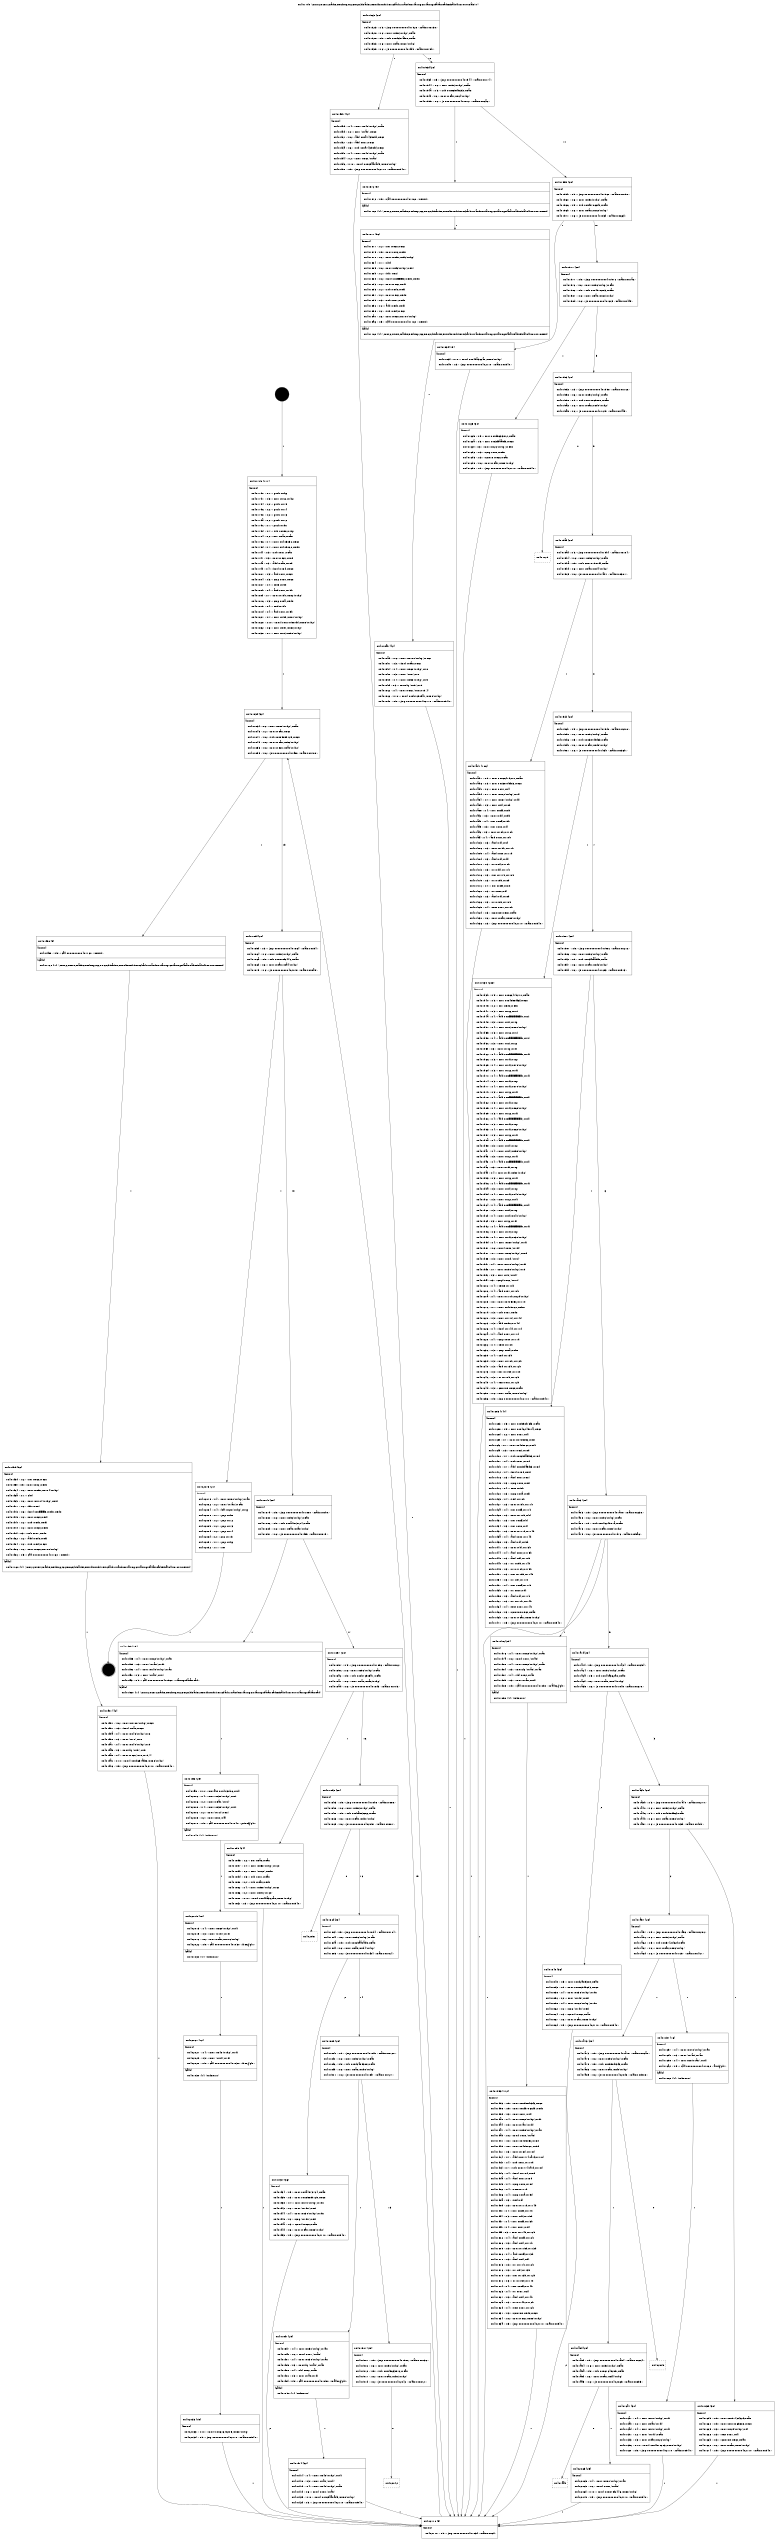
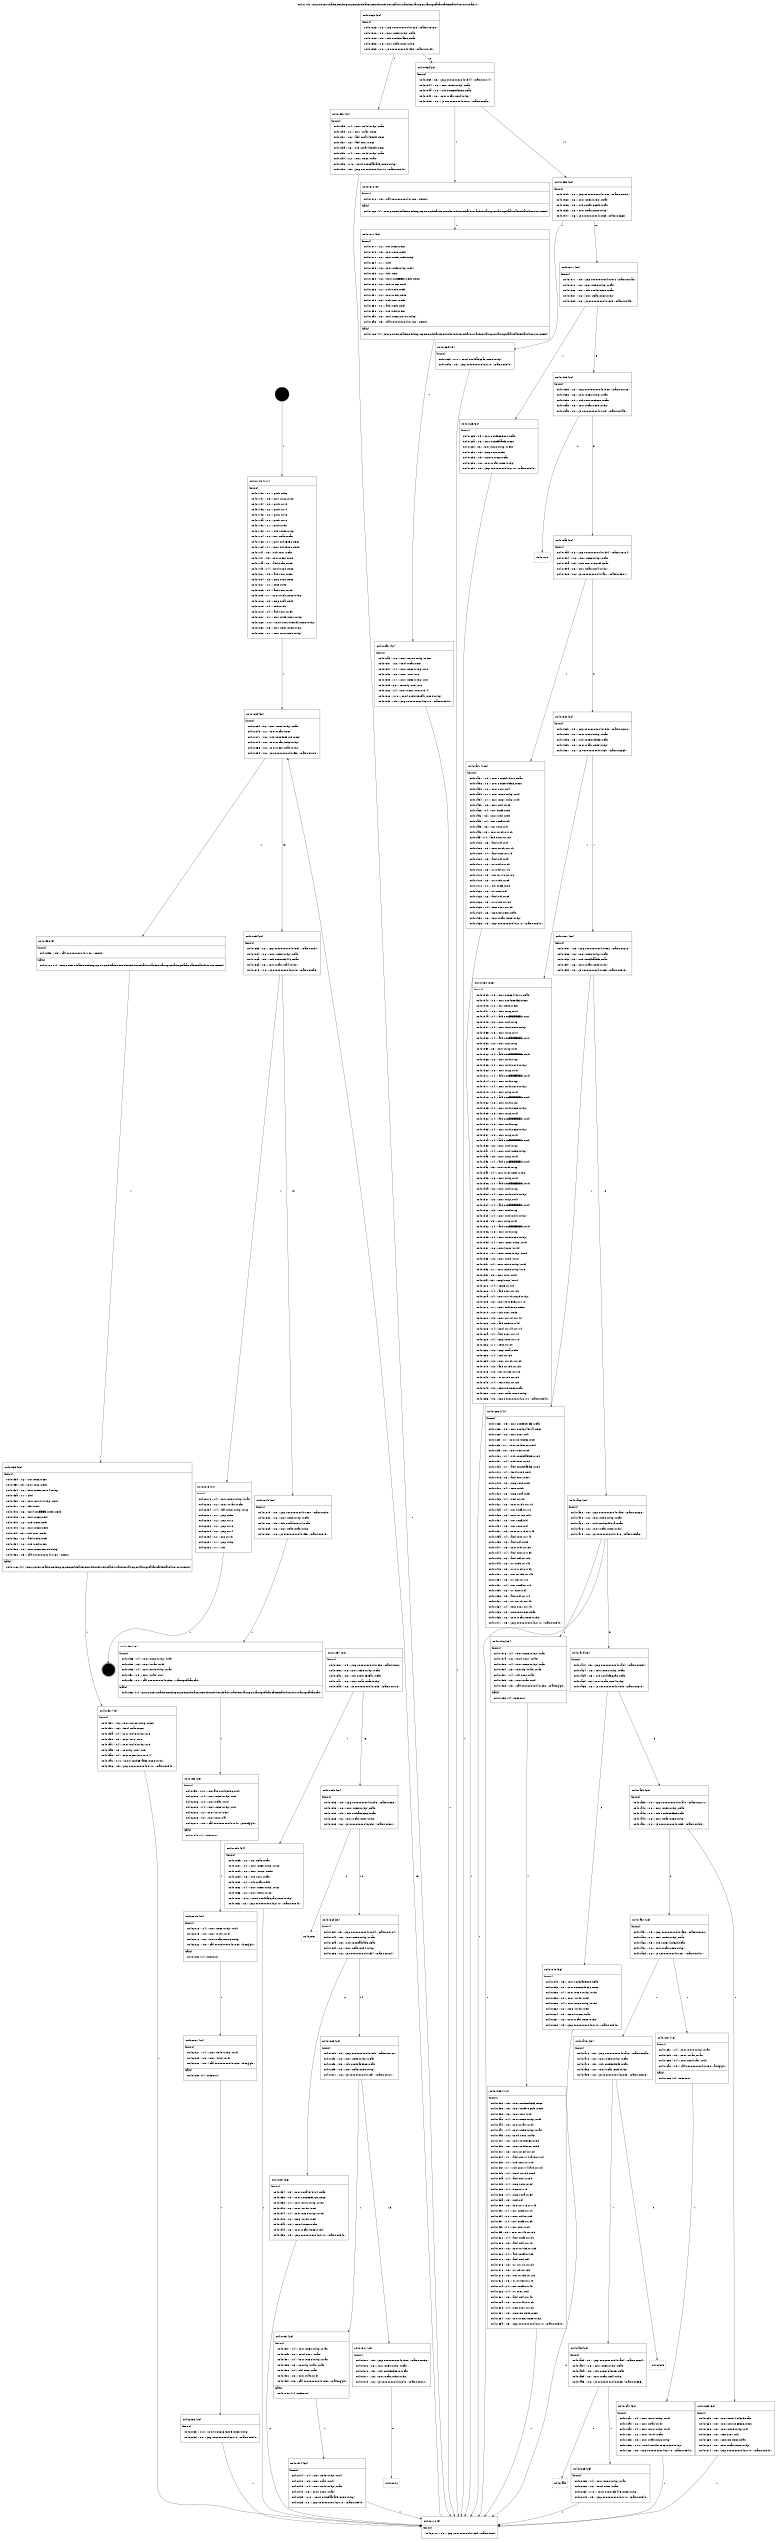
edge "0x40187b [28]" -> "0x401897 [28]": removed, label "17"
